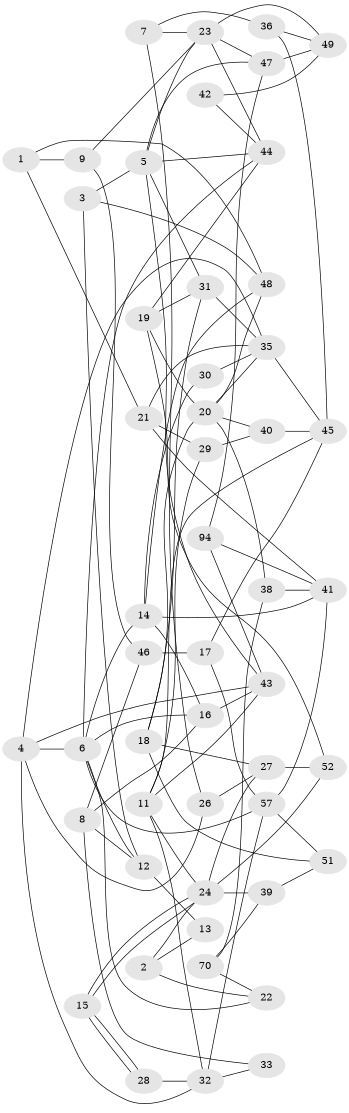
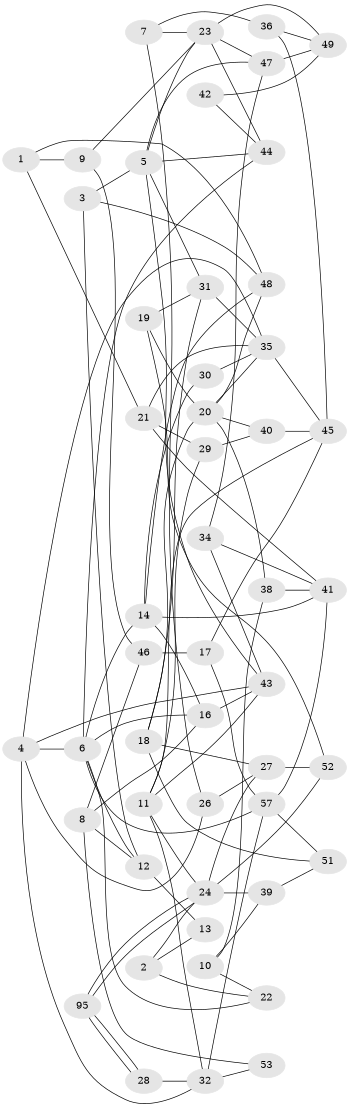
edge "44" -- "19": removed
node "94": label "94" -> "34"
node "70": label "70" -> "10"
node "15": label "15" -> "95"
node "33": label "33" -> "53"
